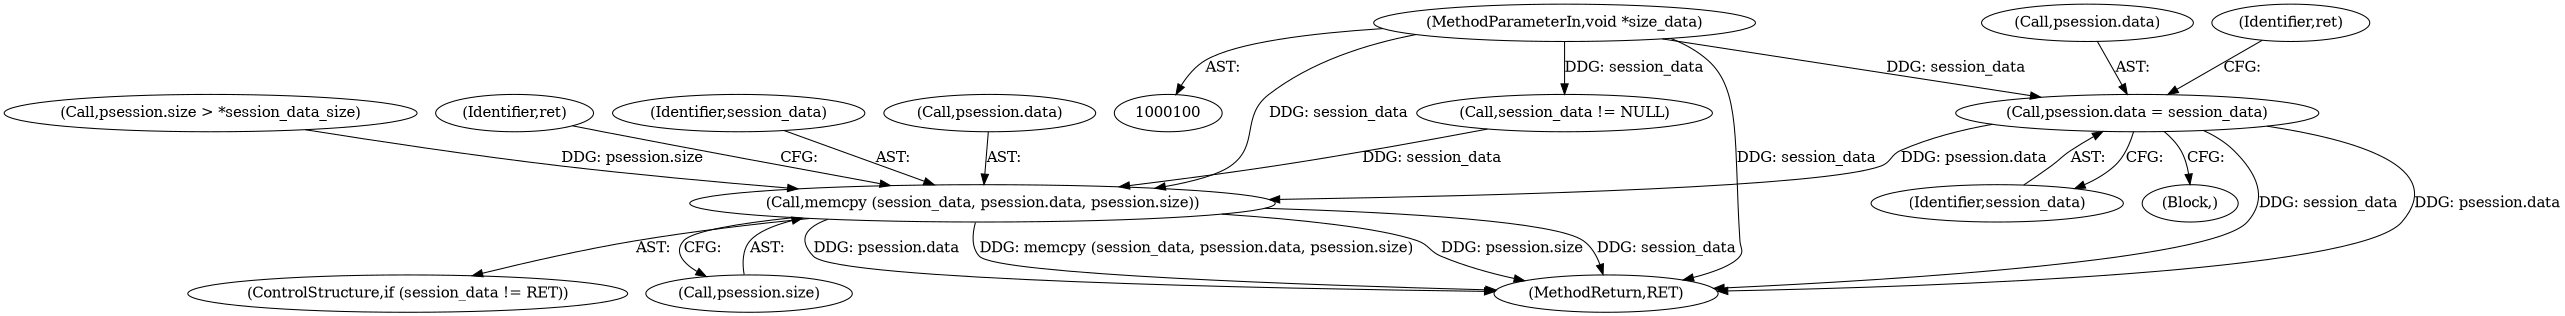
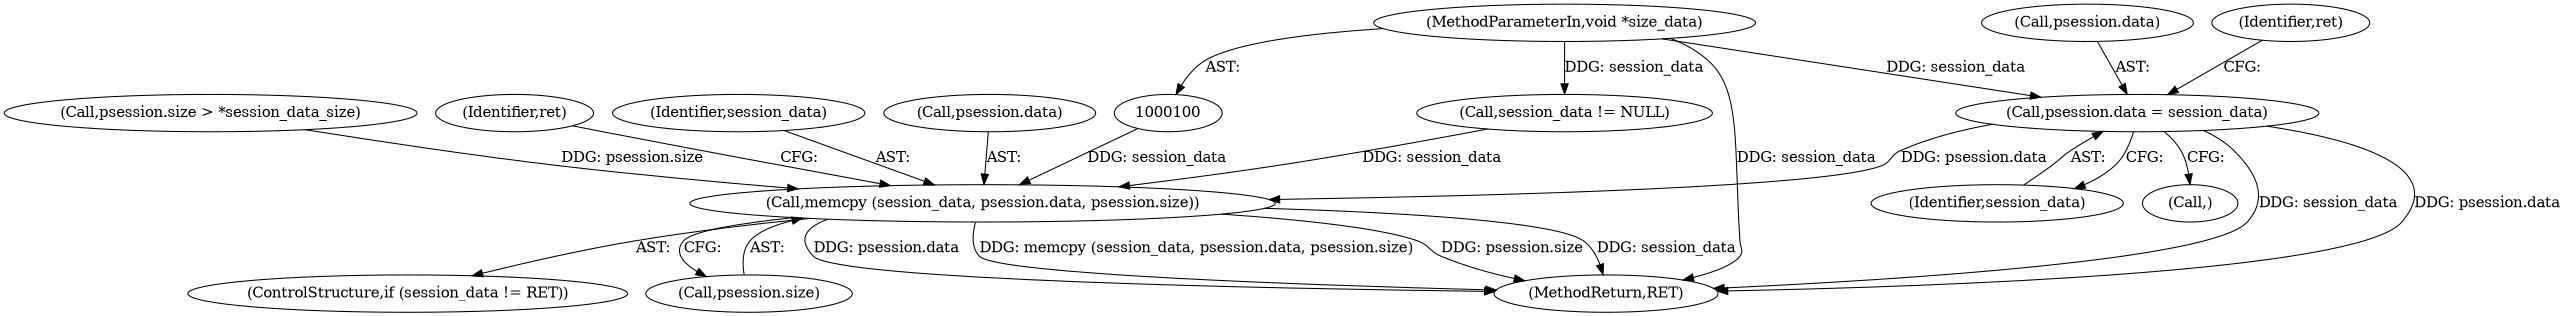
edge "(MethodParameterIn,void *size_data)" -> "(Call,memcpy (session_data, psession.data, psession.size))": now "1000100" -> "(Call,memcpy (session_data, psession.data, psession.size))"
node "(Block,)": label "(Block,)" -> "(Call,)"
